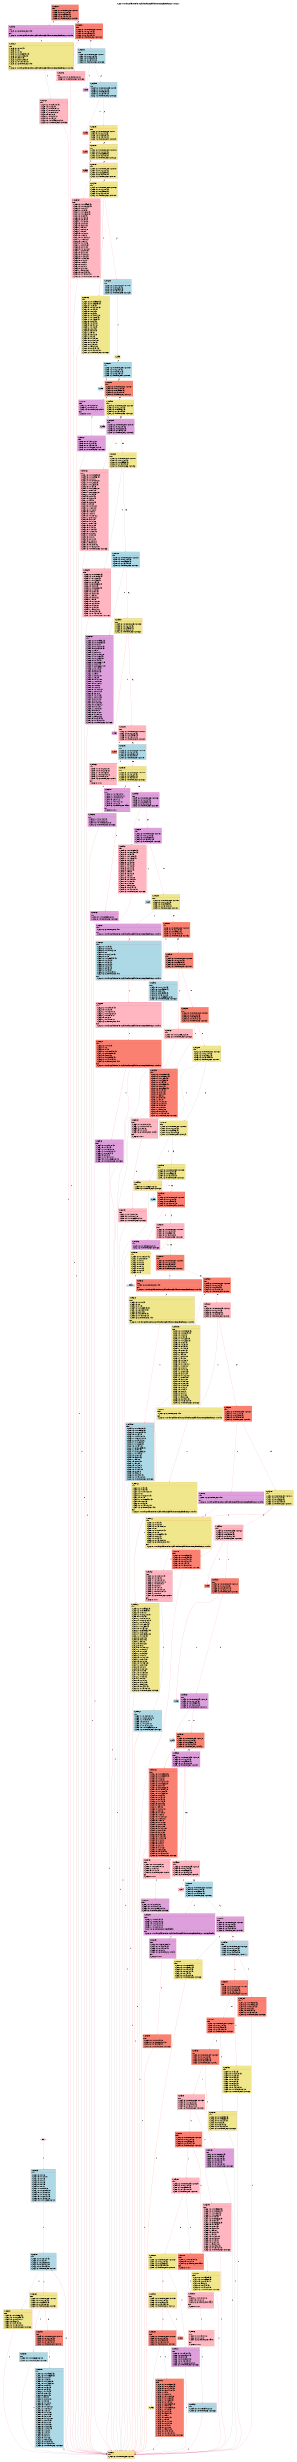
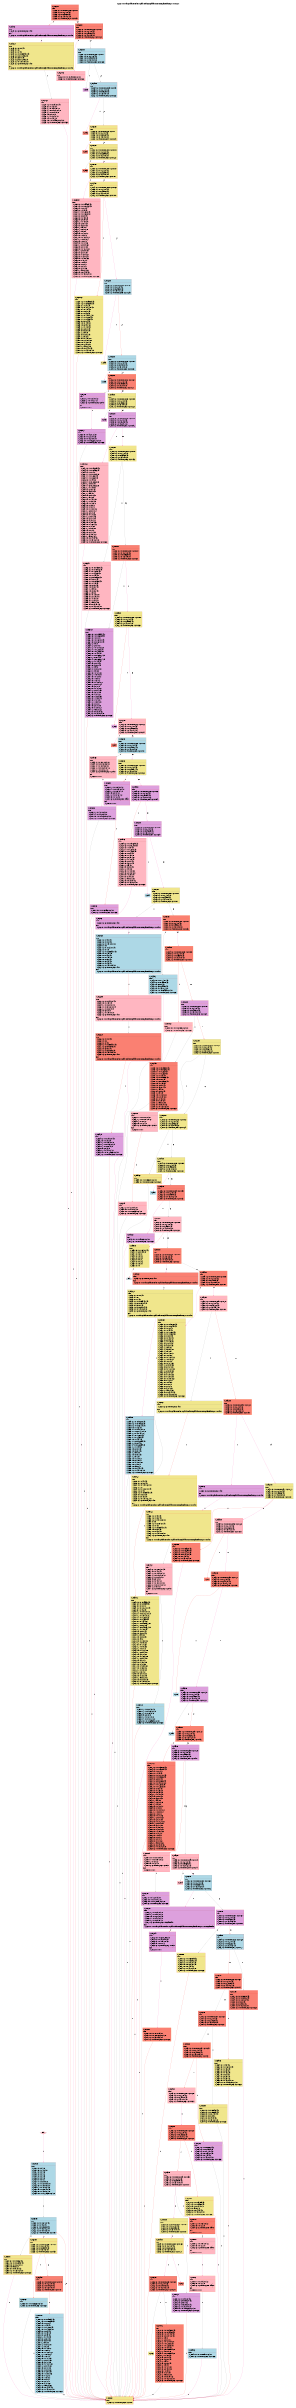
edge "0x402ee3" -> "0x401b86 [28]": now "0x401b6a [28]" -> "0x401b86 [28]"
node "0x401c12 [28]": fillcolor lightblue -> salmon
node "0x401d2a [28]": fillcolor salmon -> plum
node "Desktop": label "Desktop" -> "Exit"
node "0x402a57 [91]": removed
